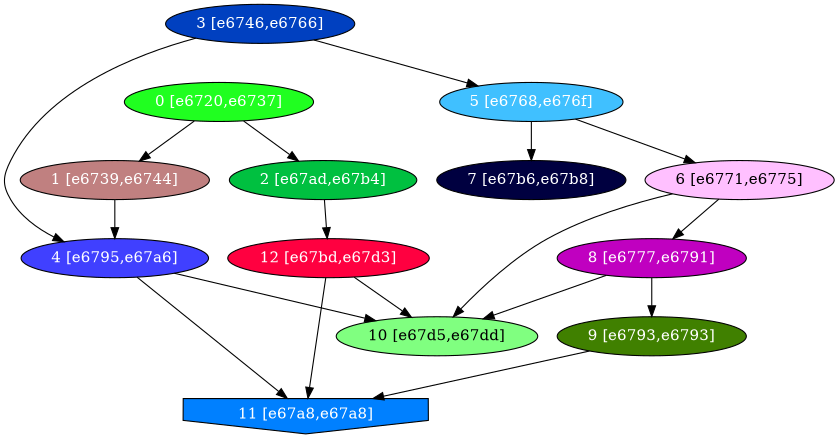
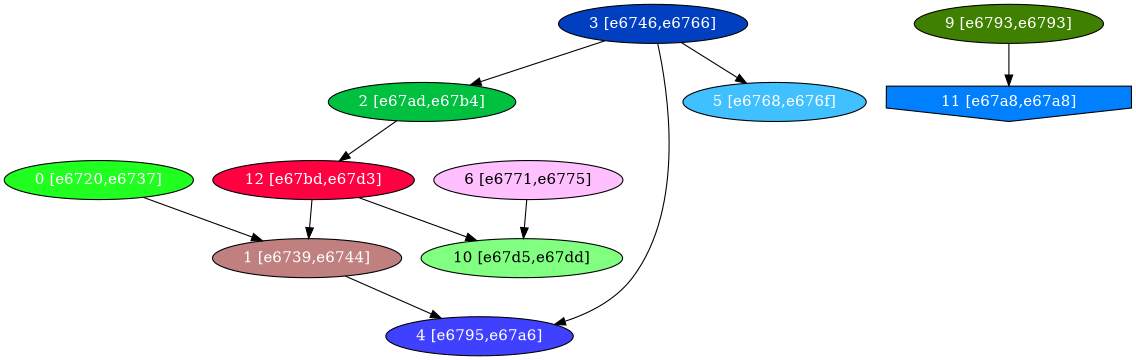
edge "0 [e6720,e6737]" -> "2 [e67ad,e67b4]": now "3 [e6746,e6766]" -> "2 [e67ad,e67b4]"
edge "5 [e6768,e676f]" -> "6 [e6771,e6775]": removed
node "7 [e67b6,e67b8]": removed
node "8 [e6777,e6791]": removed
edge "4 [e6795,e67a6]" -> "10 [e67d5,e67dd]": removed
edge "12 [e67bd,e67d3]" -> "11 [e67a8,e67a8]": now "12 [e67bd,e67d3]" -> "1 [e6739,e6744]"
edge "4 [e6795,e67a6]" -> "11 [e67a8,e67a8]": removed
